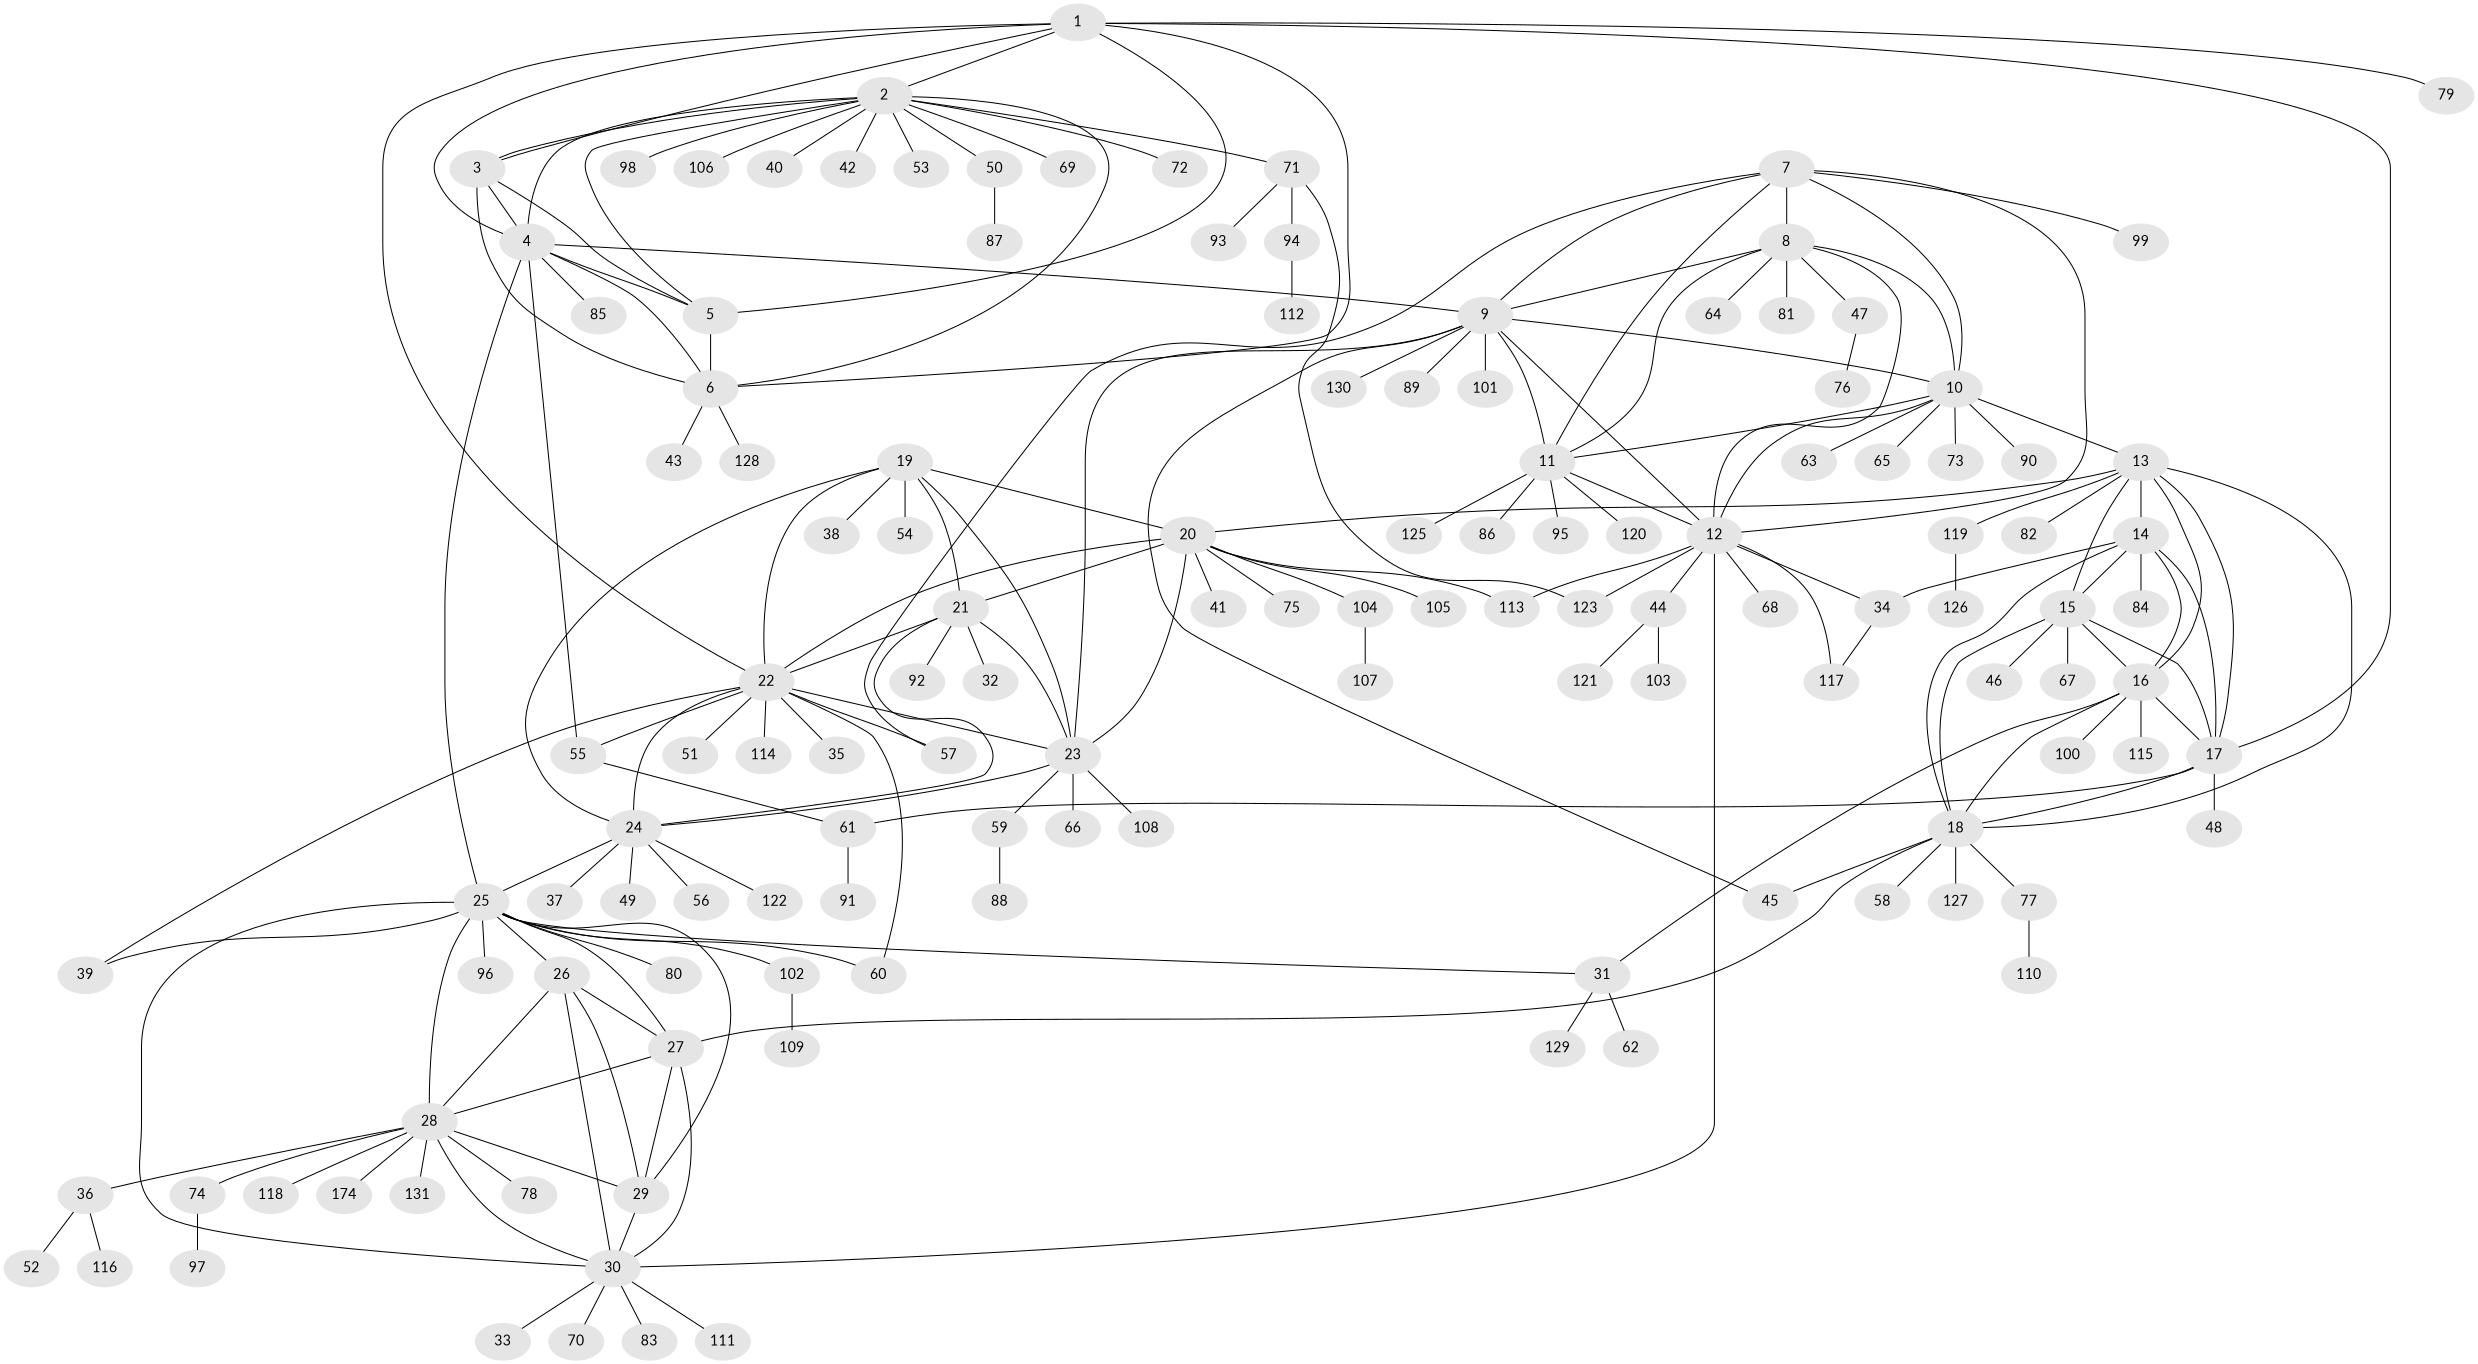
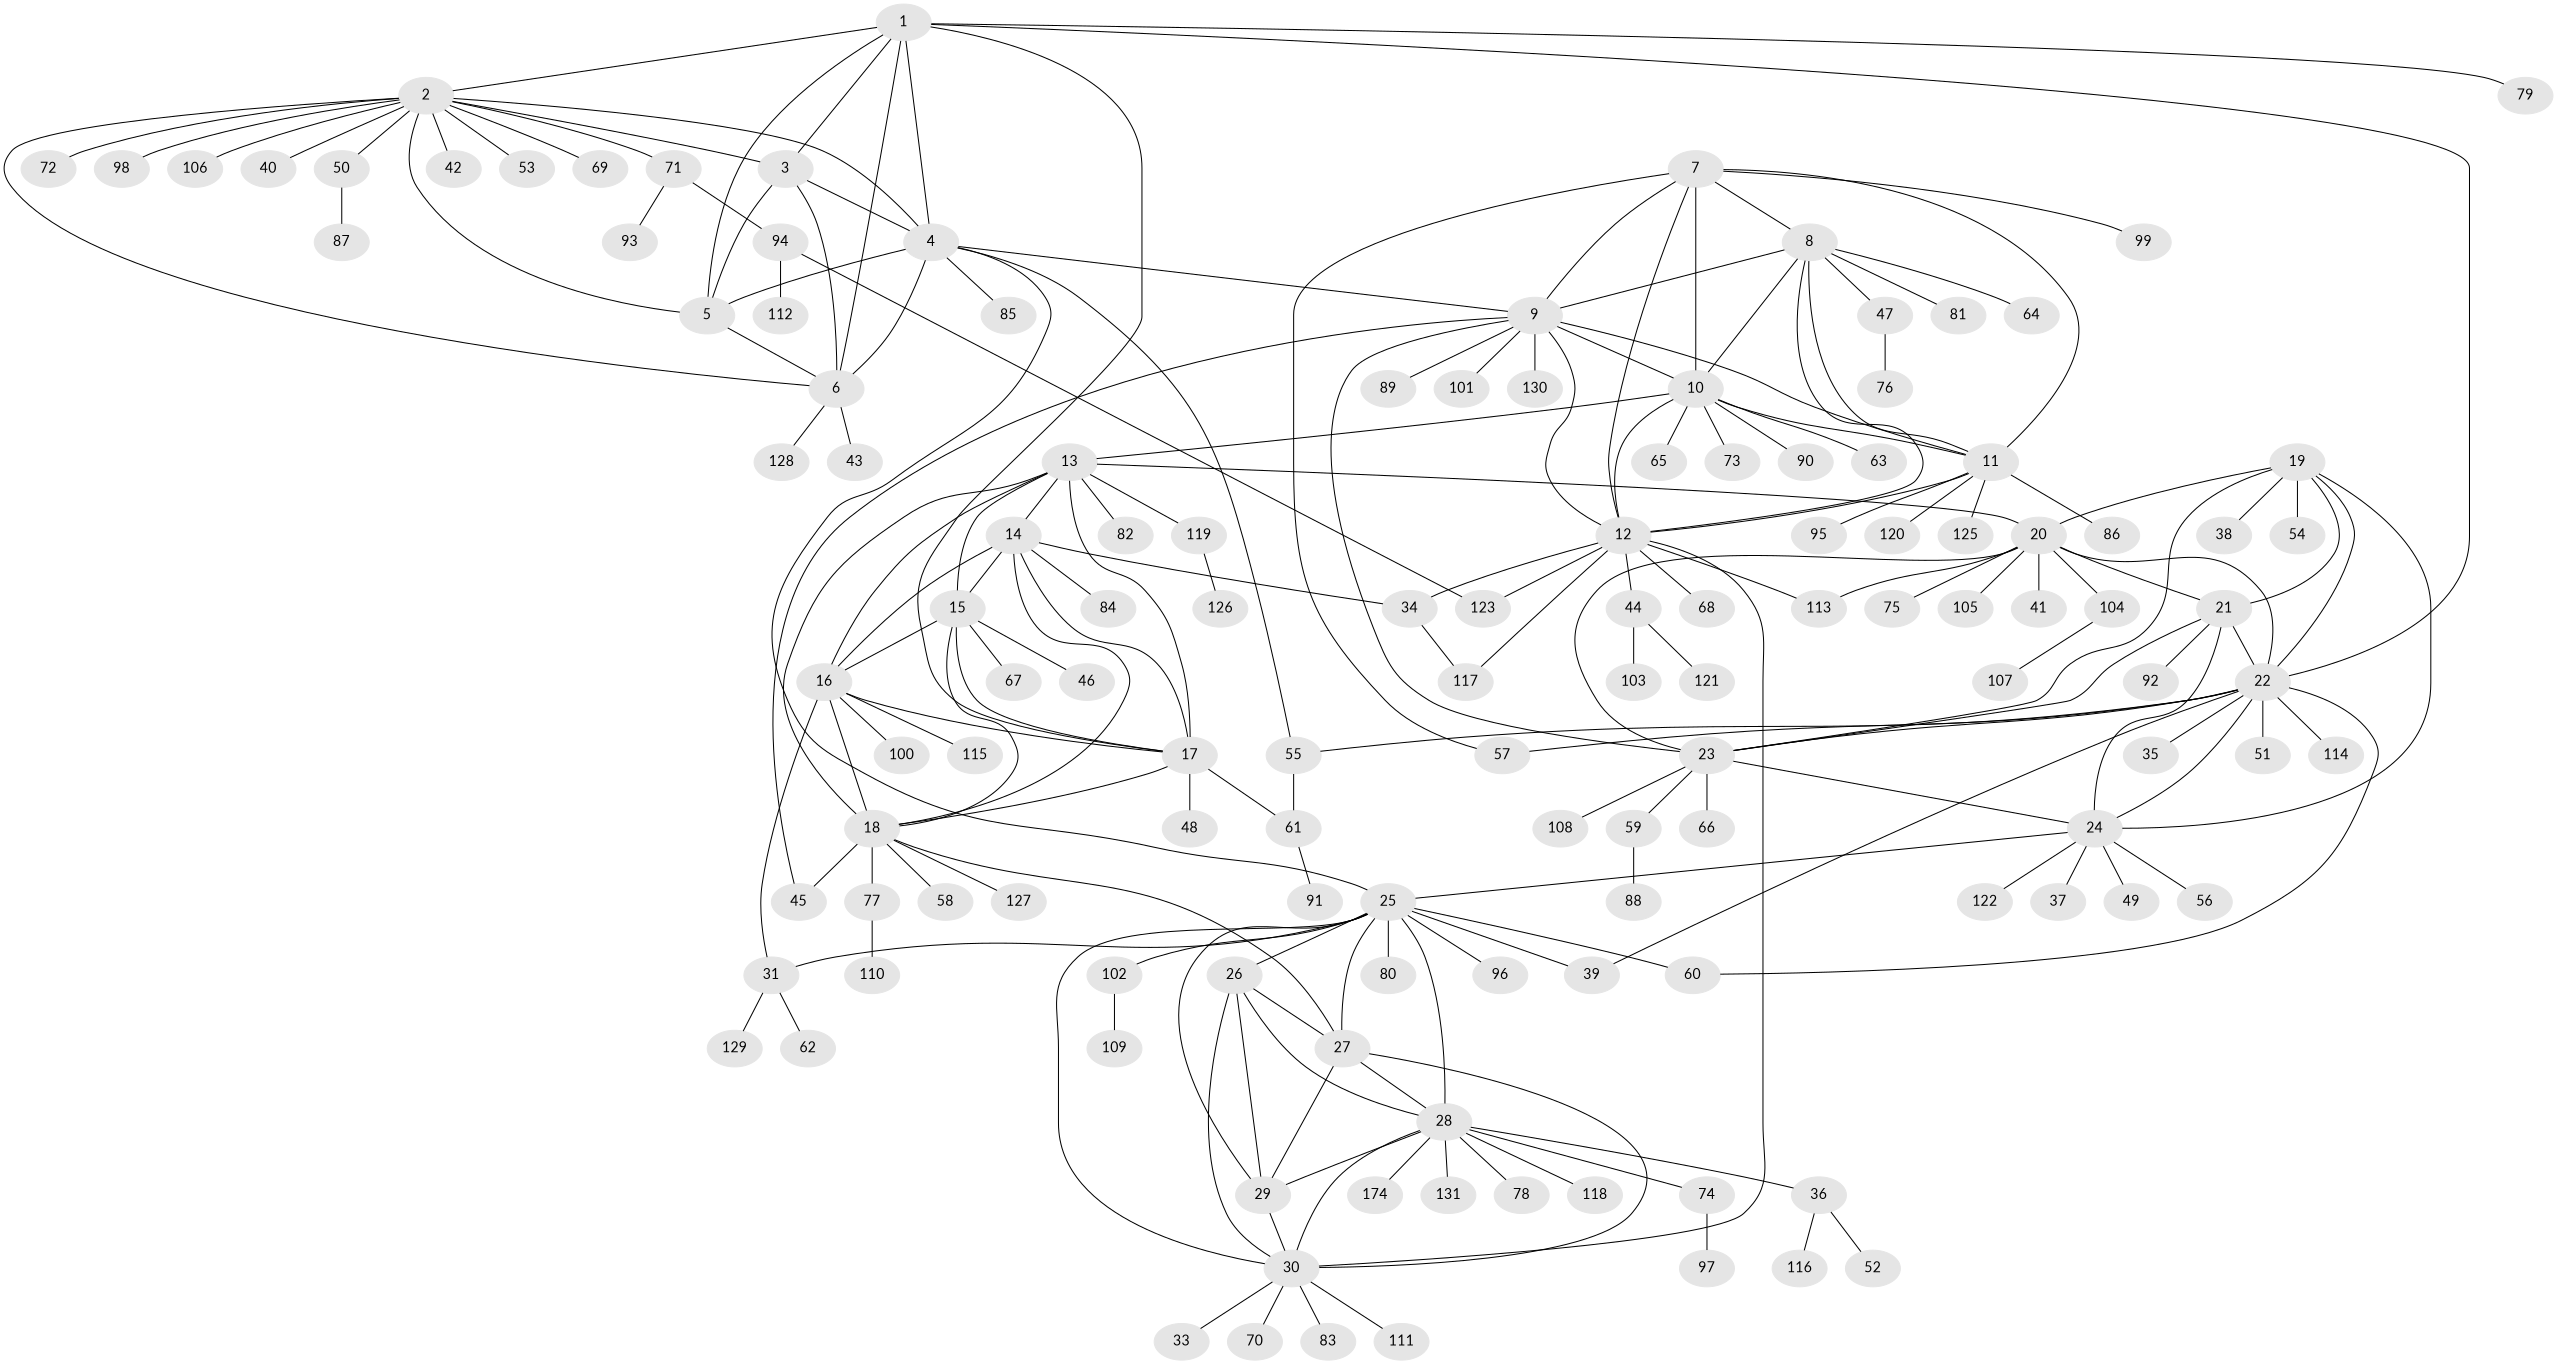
edge "71" -- "123": now "94" -- "123"
node "32": removed
